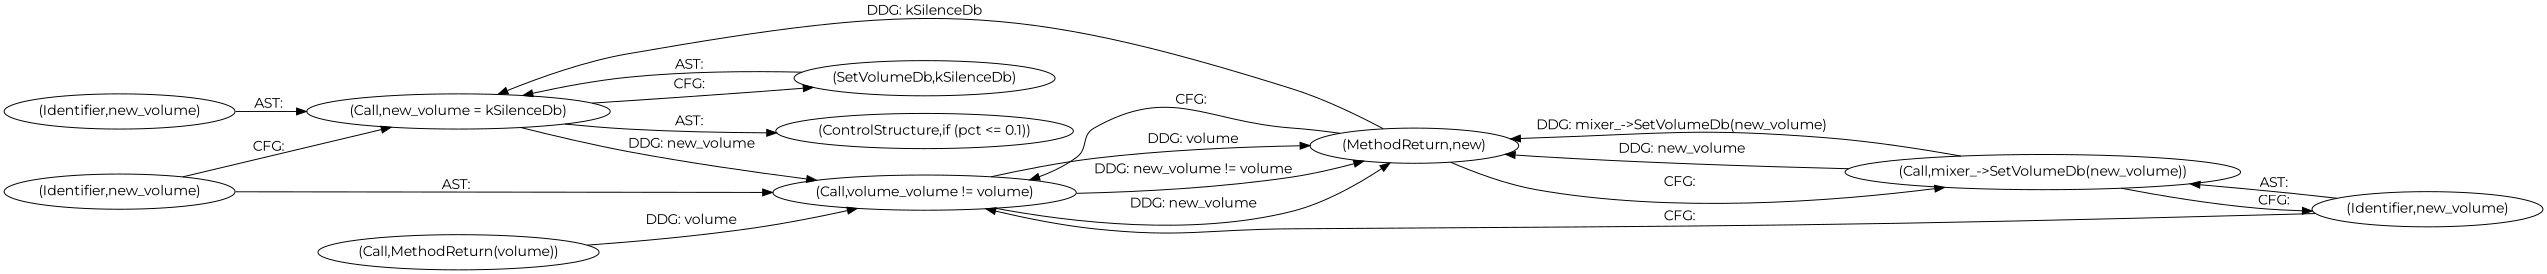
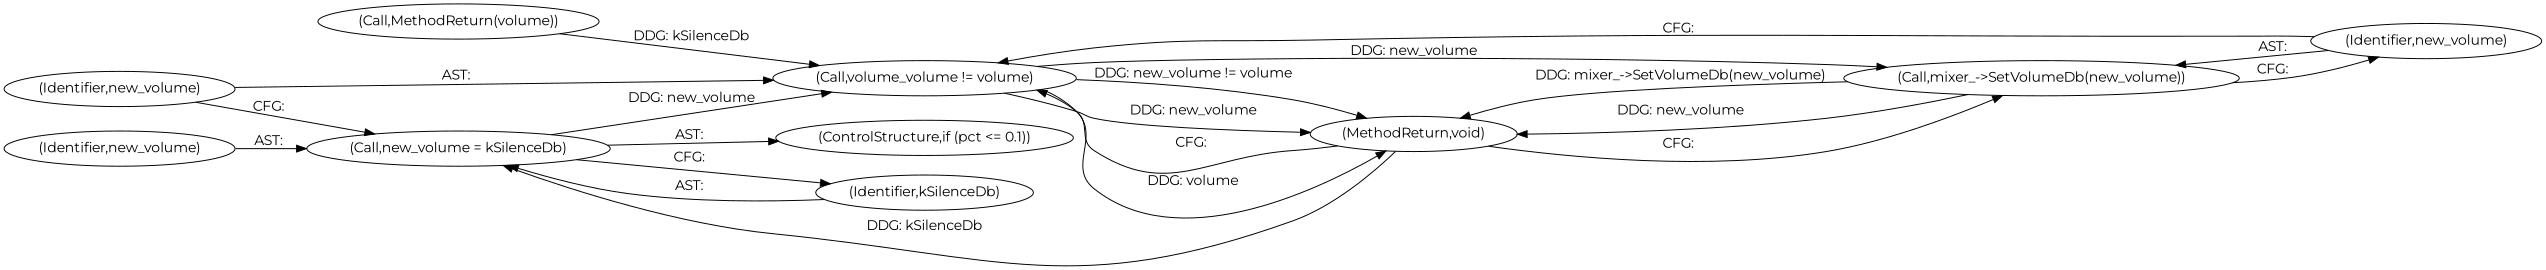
edge "(Call,volume_volume != volume)" -> "(Call,mixer_->SetVolumeDb(new_volume))": added, label "DDG: new_volume"
node "(SetVolumeDb,kSilenceDb)": label "(SetVolumeDb,kSilenceDb)" -> "(Identifier,kSilenceDb)"
node "(MethodReturn,new)": label "(MethodReturn,new)" -> "(MethodReturn,void)"
edge "(Call,MethodReturn(volume))" -> "(Call,volume_volume != volume)": label "DDG: volume" -> "DDG: kSilenceDb"
